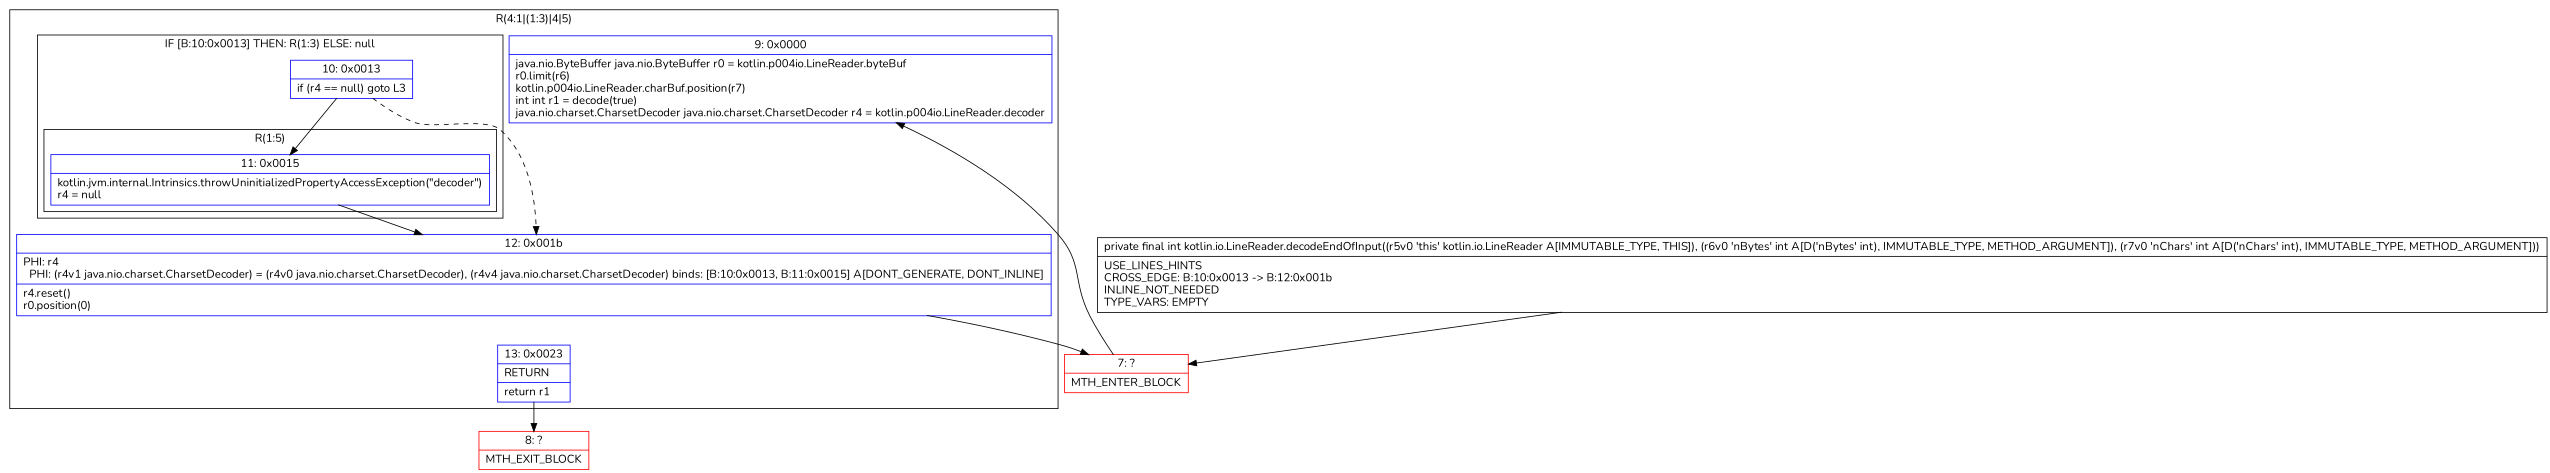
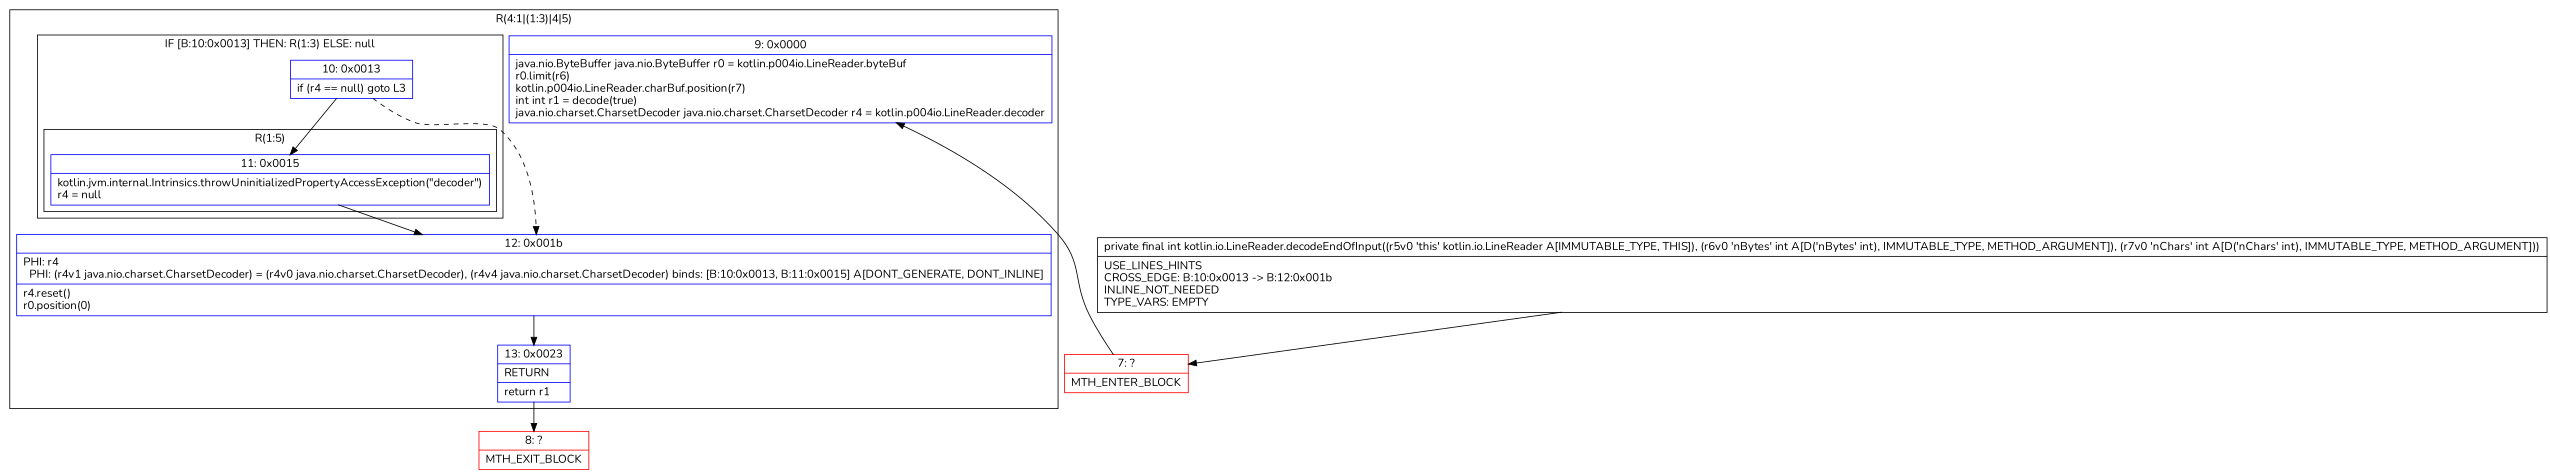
edge "12: 0x001b" -> "7: ?": now "12: 0x001b" -> "13: 0x0023"
